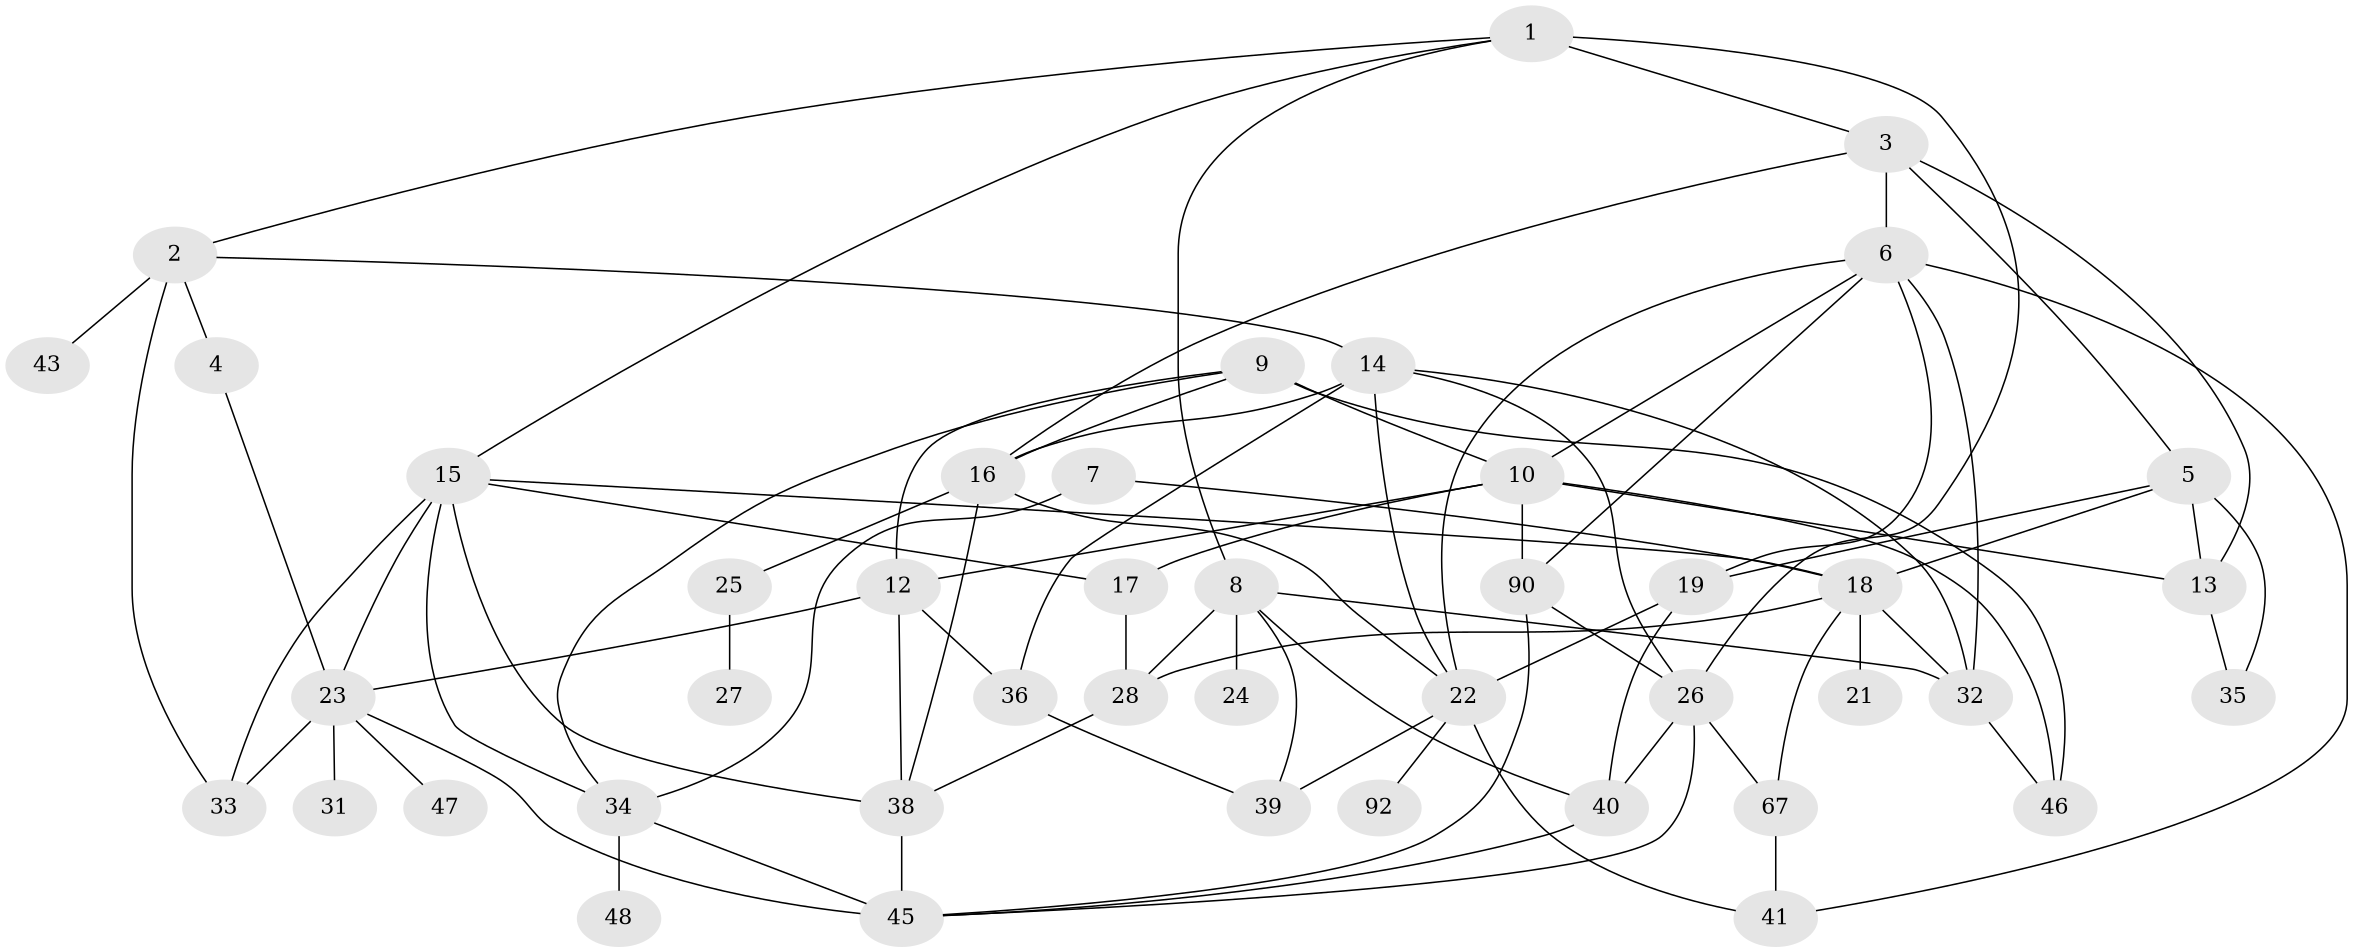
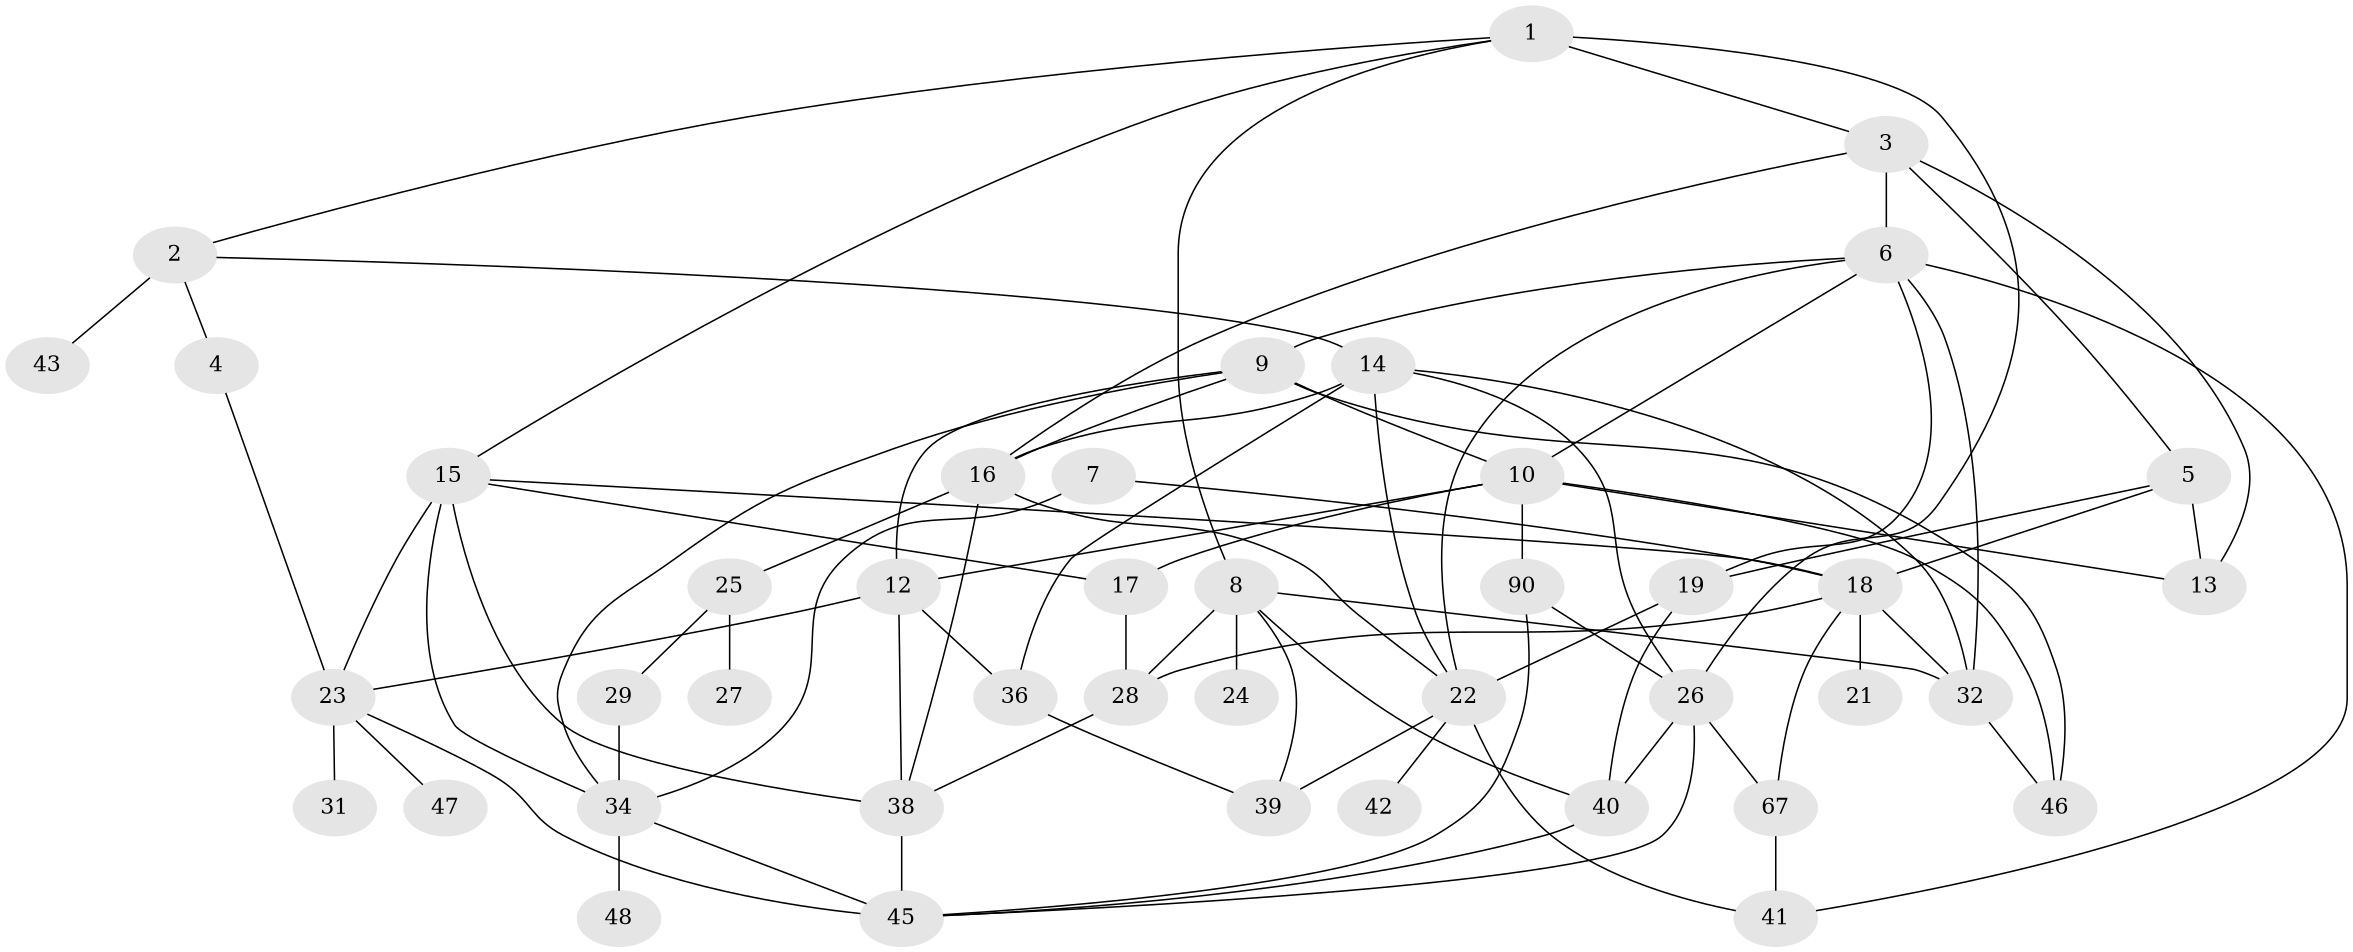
edge "6" -- "90": now "6" -- "9"
node "29": added
node "35": removed
node "33": removed
node "92": label "92" -> "42"
